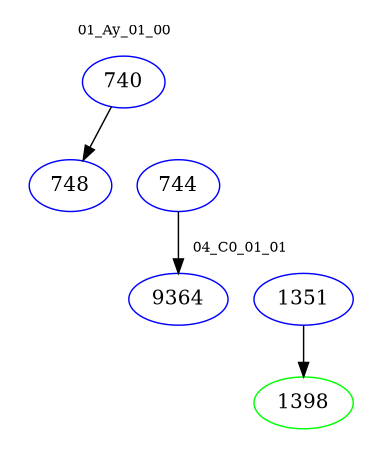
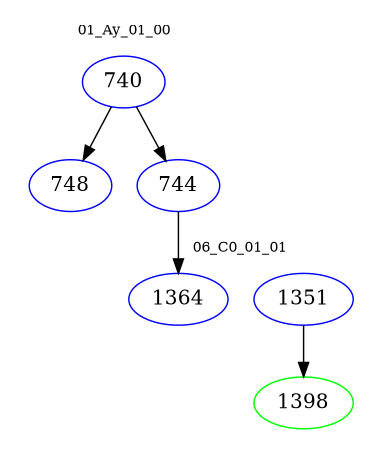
edge "740" -> "744": added
cluster "04_C0_01_01": label "04_C0_01_01" -> "06_C0_01_01"
node "9364": label "9364" -> "1364"
